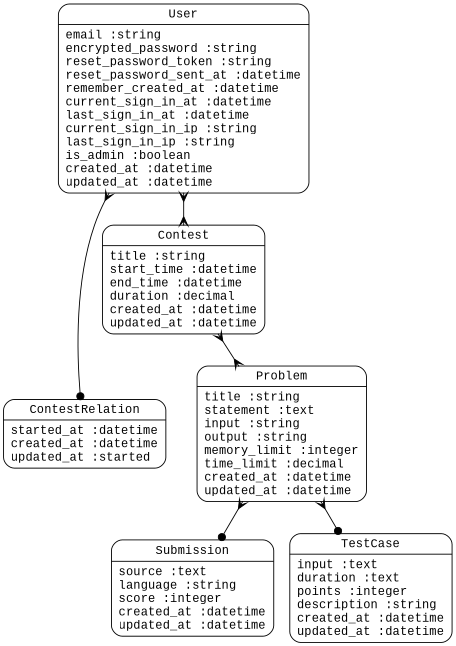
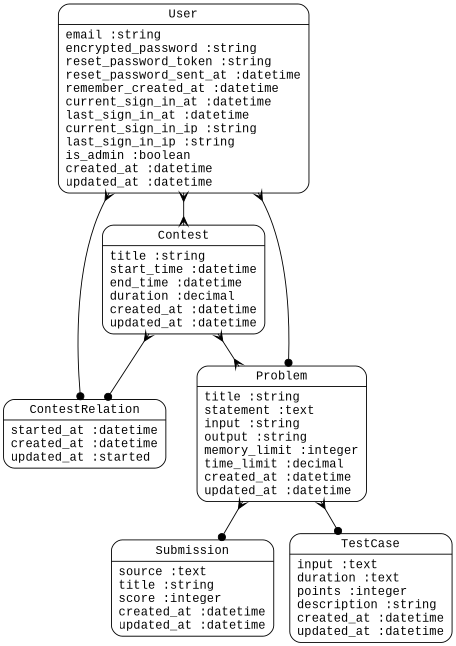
edge "User" -- "Problem": added
edge "Contest" -- "ContestRelation": added
node "Submission": text "language :string" -> "title :string"
